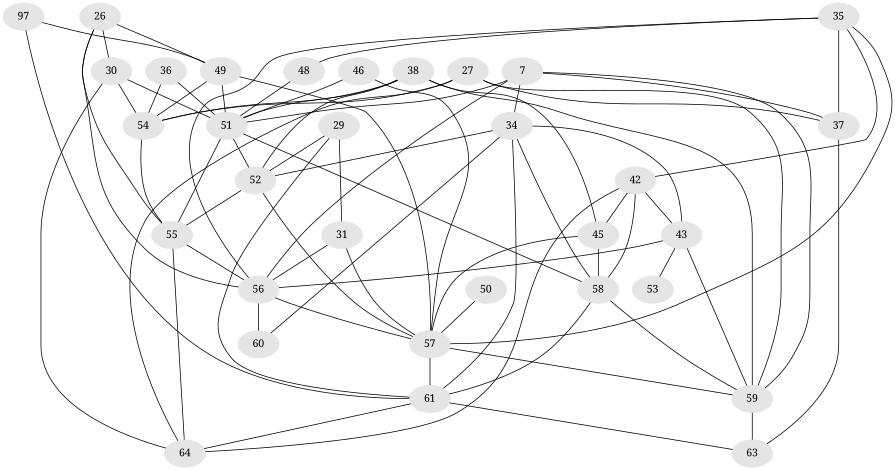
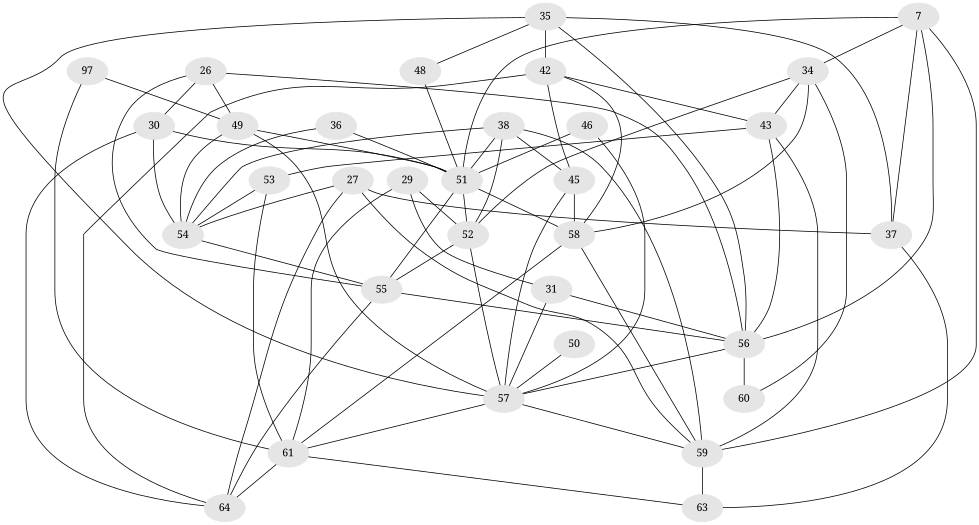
edge "53" -- "54": added
edge "34" -- "61": now "53" -- "61"
